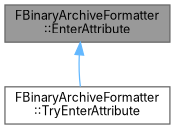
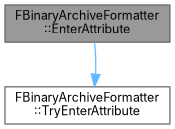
edge "FBinaryArchiveFormatter ::TryEnterAttribute" -> "FBinaryArchiveFormatter ::EnterAttribute": reversed
